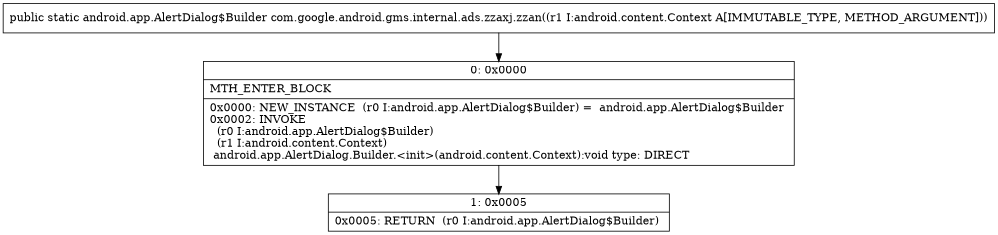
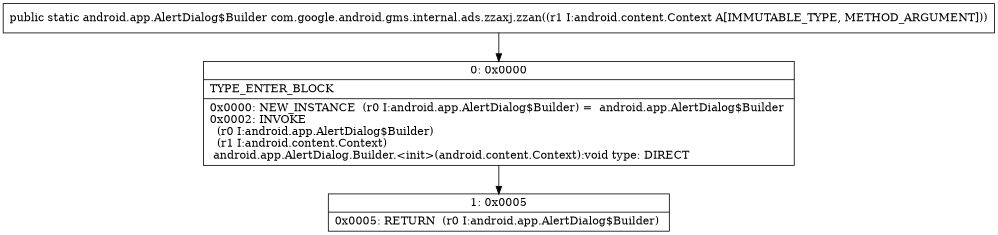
node "0: 0x0000": text "MTH_ENTER_BLOCK" -> "TYPE_ENTER_BLOCK"
